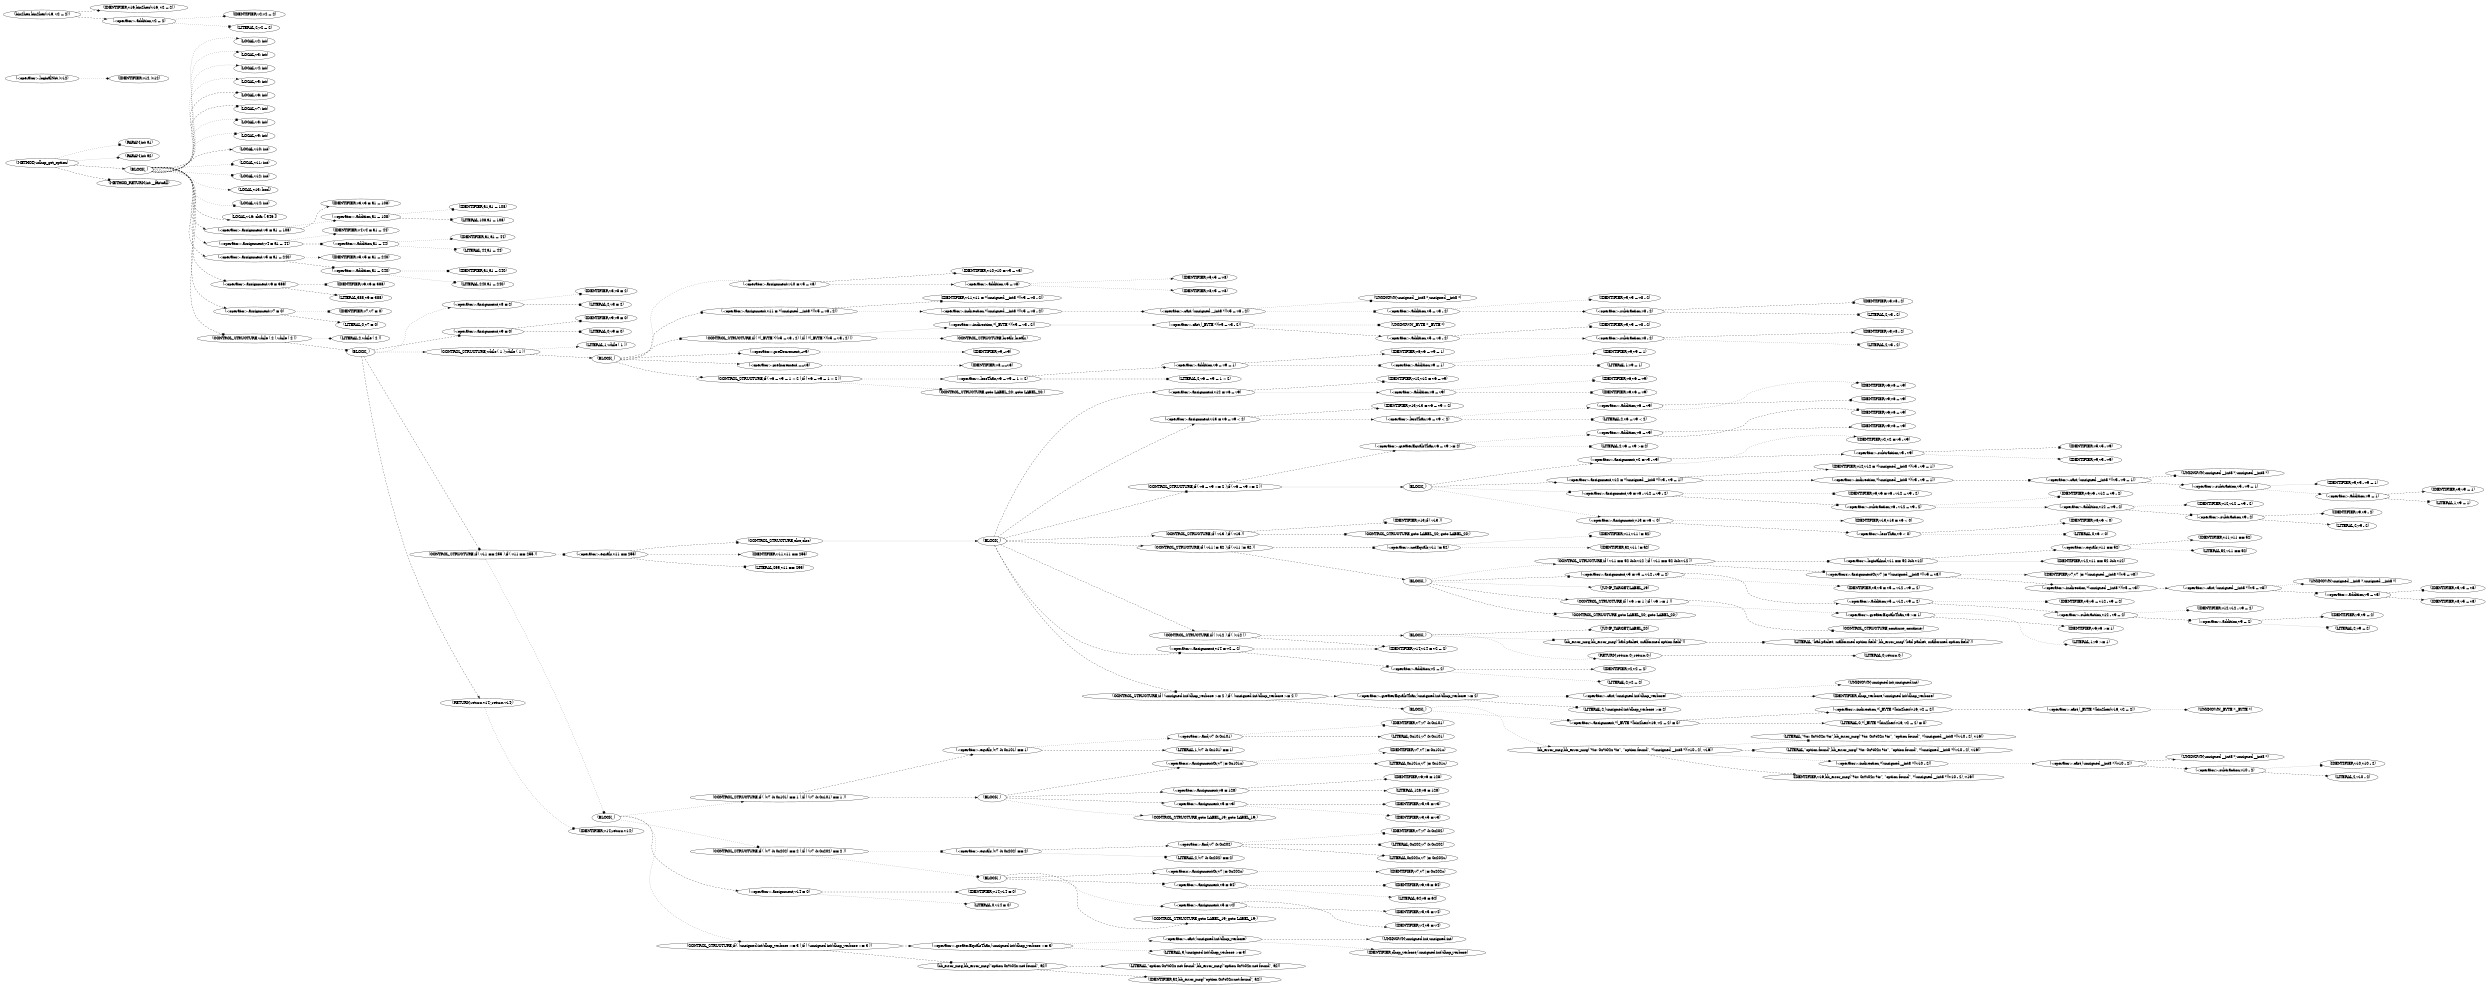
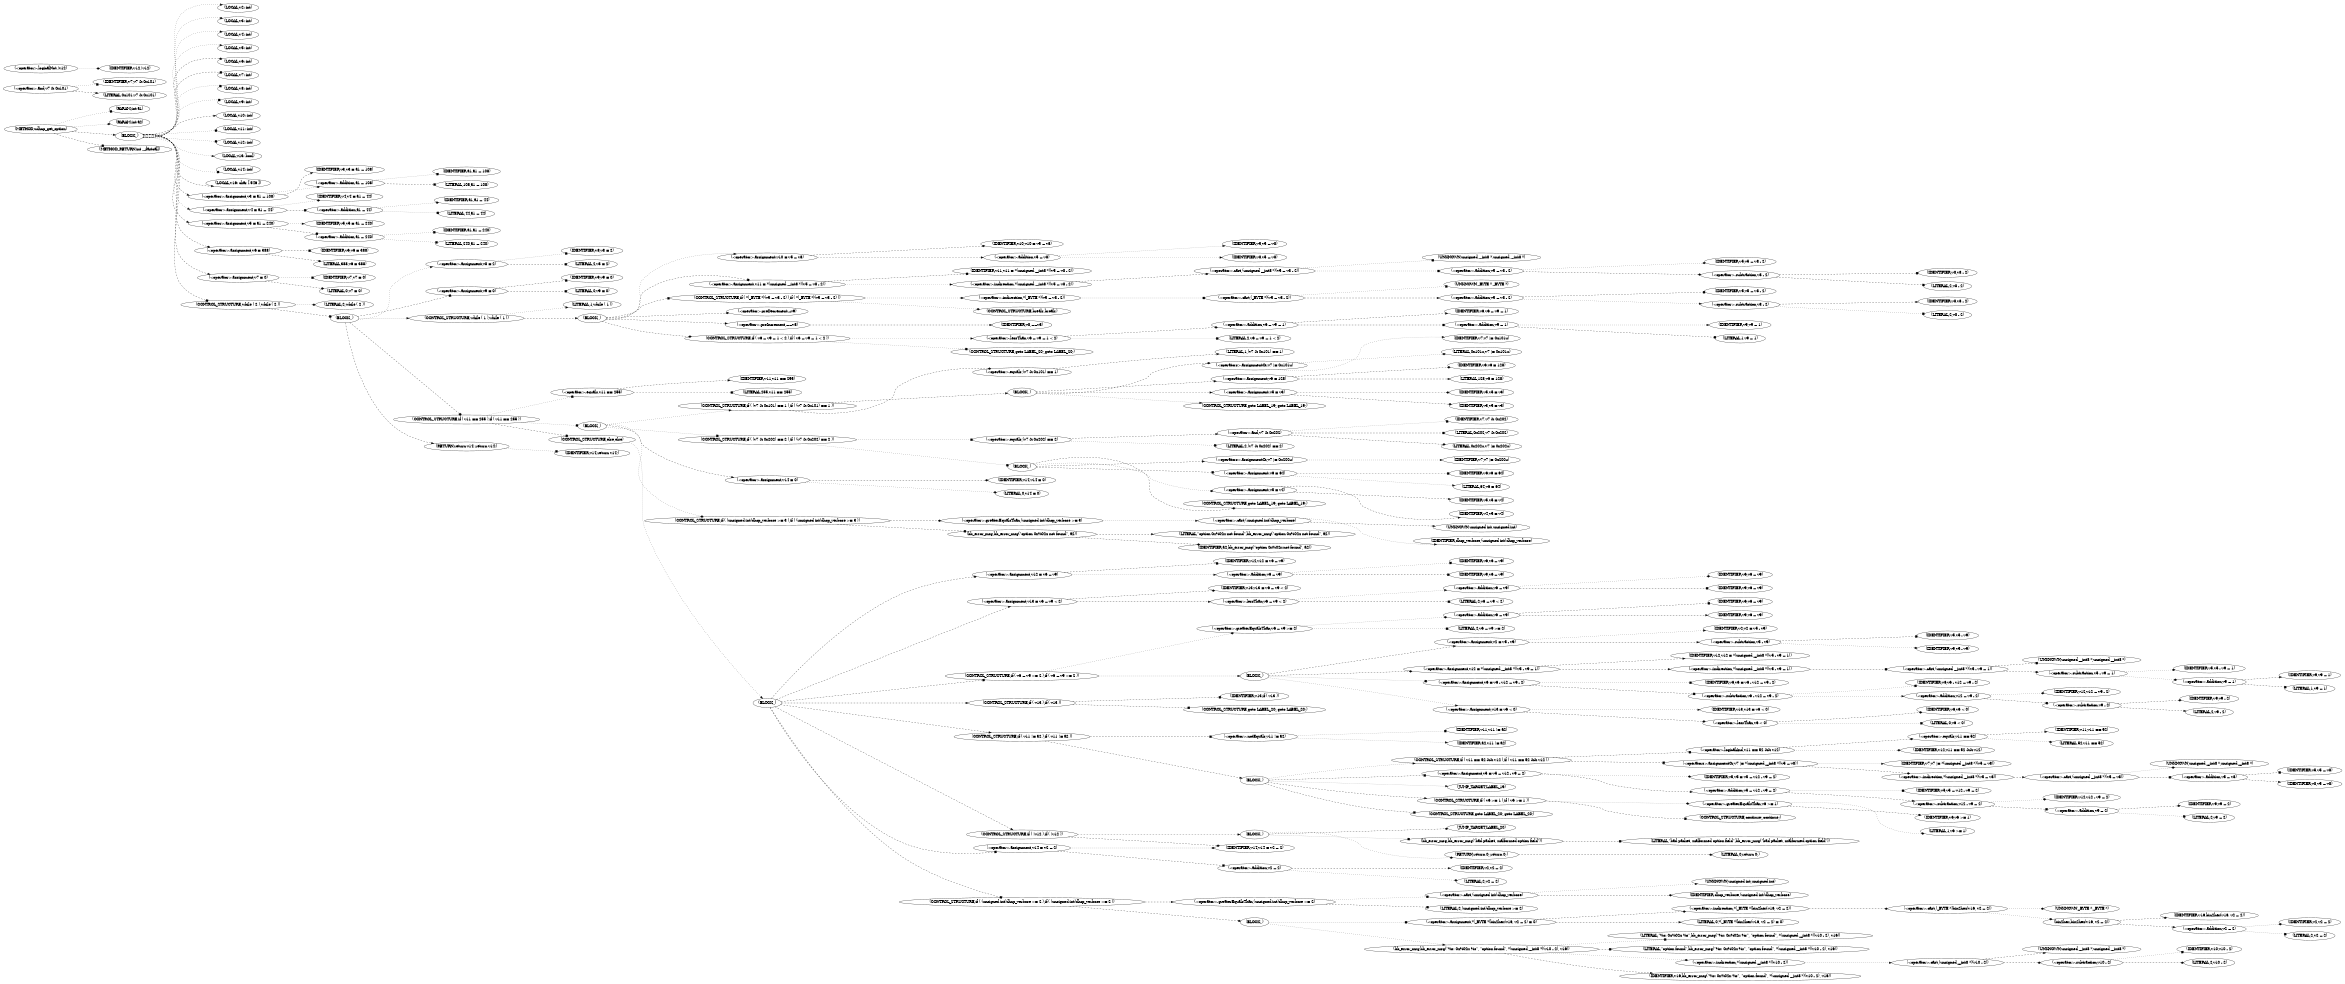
edge "(<operator>.indirection,*(_BYTE *)(v5 + v8 - 2))" -> "(<operator>.cast,(_BYTE *)(v5 + v8 - 2))": arrowhead diamond -> box
node "(IDENTIFIER,v9,--v9)": removed
edge "(<operator>.lessThan,v6 + v9 + 1 < 2)" -> "(LITERAL,2,v6 + v9 + 1 < 2)": style dashed -> dotted
edge "(CONTROL_STRUCTURE,if ( v6 + v9 >= 2 ),if ( v6 + v9 >= 2 ))" -> "(<operator>.greaterEqualsThan,v6 + v9 >= 2)": style dashed -> dotted
edge "(<operator>.equals,v11 == 255)" -> "(CONTROL_STRUCTURE,else,else)": now "(CONTROL_STRUCTURE,if ( v11 == 255 ),if ( v11 == 255 ))" -> "(CONTROL_STRUCTURE,else,else)"
edge "(<operator>.assignment,v14 = v2 + 2)" -> "(IDENTIFIER,v14,v14 = v2 + 2)": style dashed -> dotted
edge "(<operator>.equals,(v7 & 0x101) == 1)" -> "(<operator>.and,v7 & 0x101)": removed
edge "(<operator>.assignment,v5 = v3)" -> "(IDENTIFIER,v3,v5 = v3)": style dotted -> dashed
edge "(<operator>.cast,(_BYTE *)bin2hex(v16, v2 + 2))" -> "(bin2hex,bin2hex(v16, v2 + 2))": added
node "(LITERAL,3,(unsigned int)dhcp_verbose >= 3)": removed
